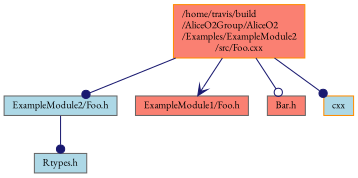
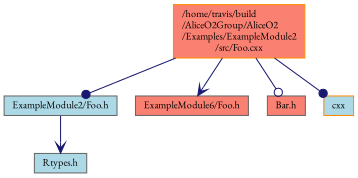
node "ExampleModule1/Foo.h": label "ExampleModule1/Foo.h" -> "ExampleModule6/Foo.h"
edge "ExampleModule2/Foo.h" -> "Rtypes.h": arrowhead dot -> vee
